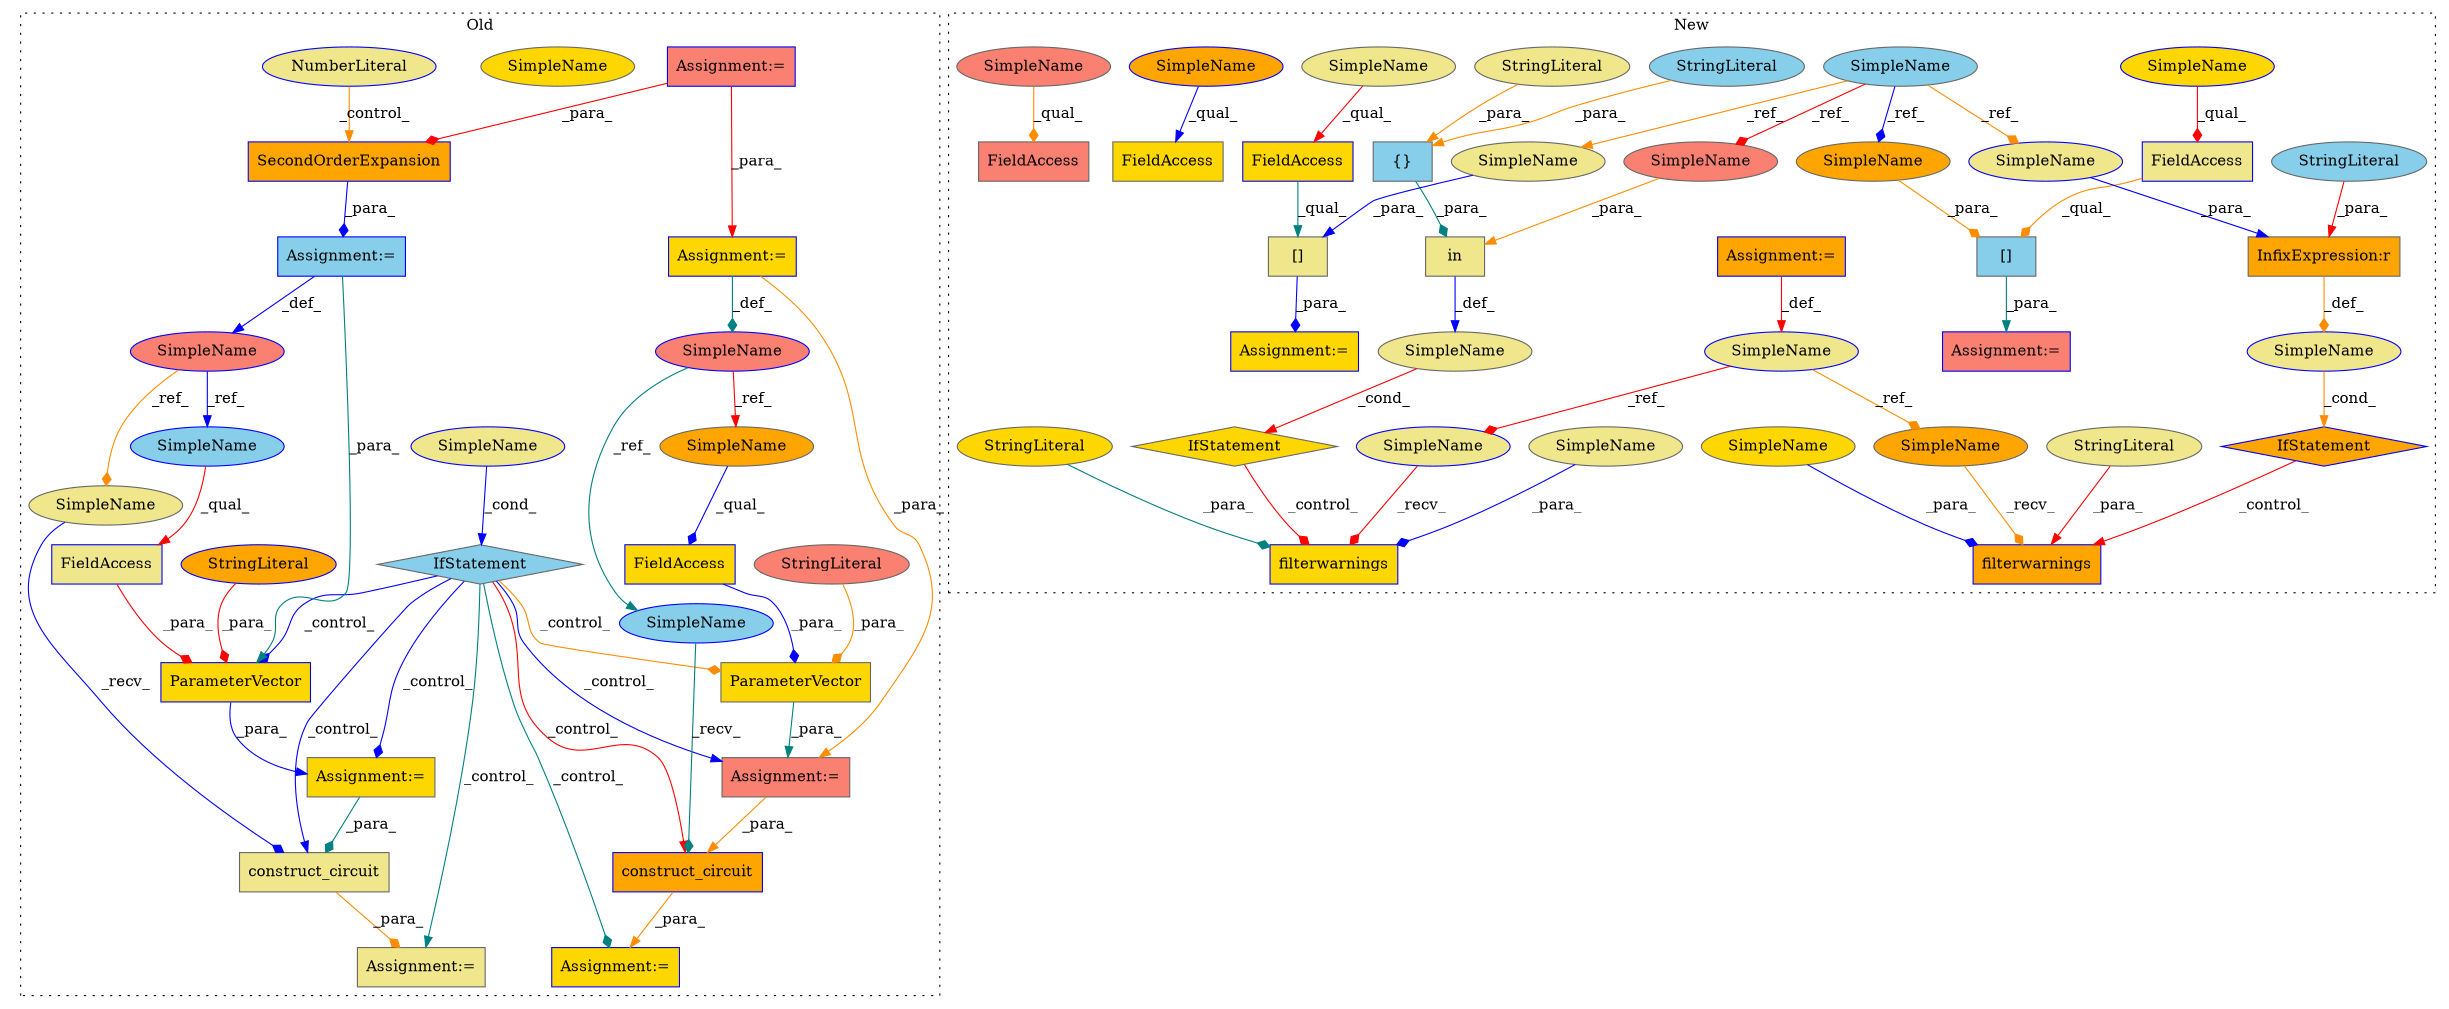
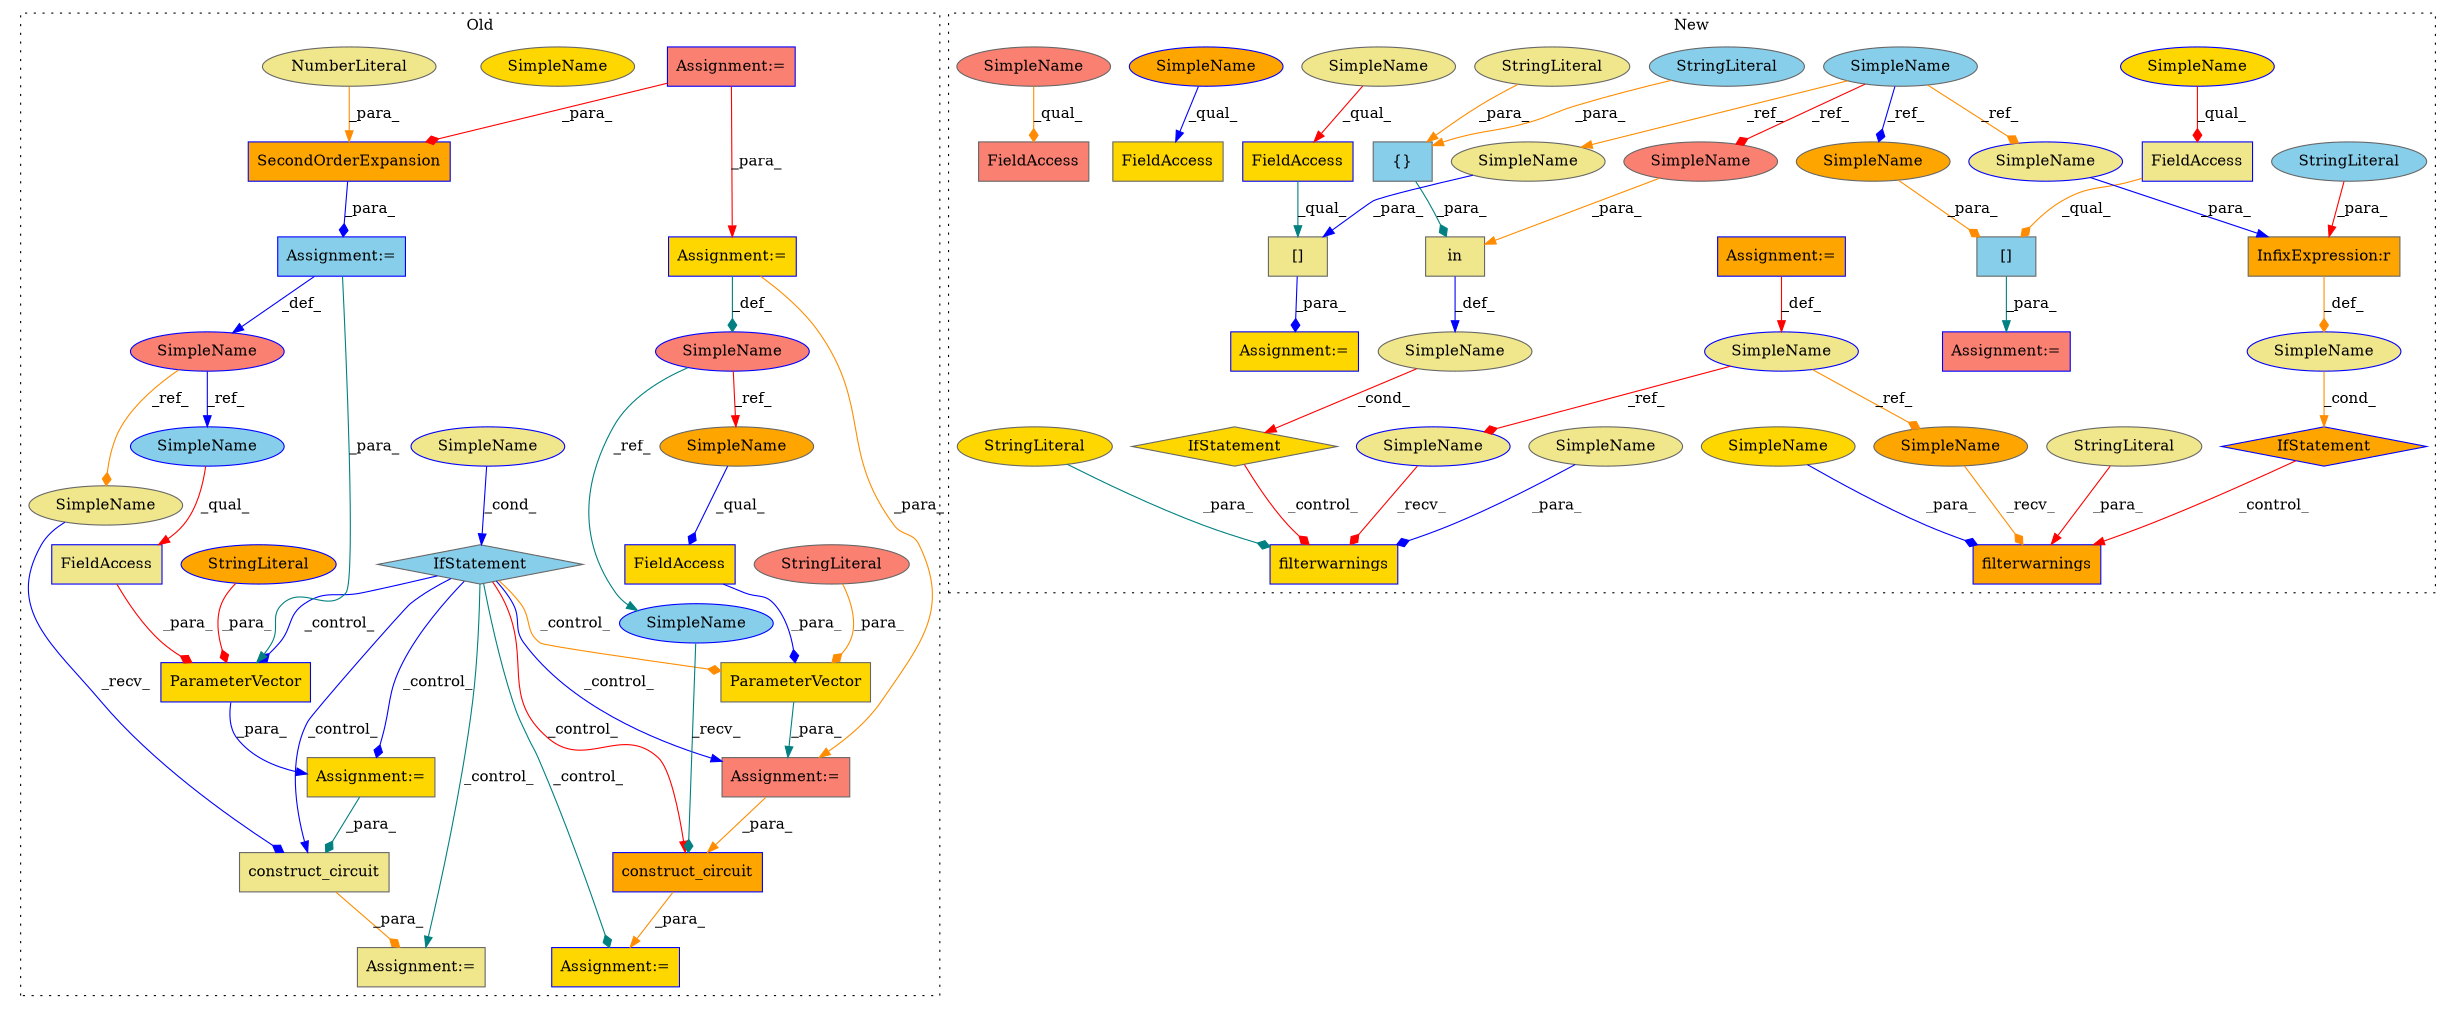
node "NumberLiteral": color blue -> gray40
edge "NumberLiteral" -> "SecondOrderExpansion": label "_control_" -> "_para_"
